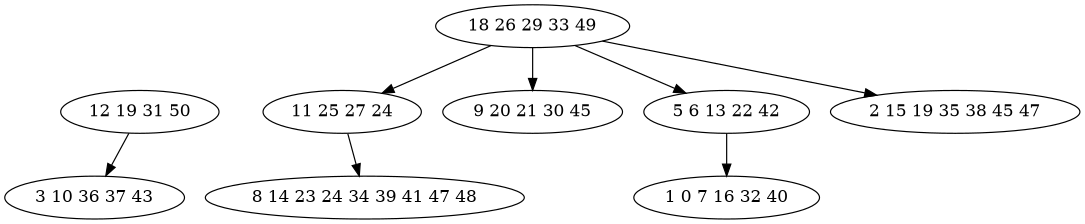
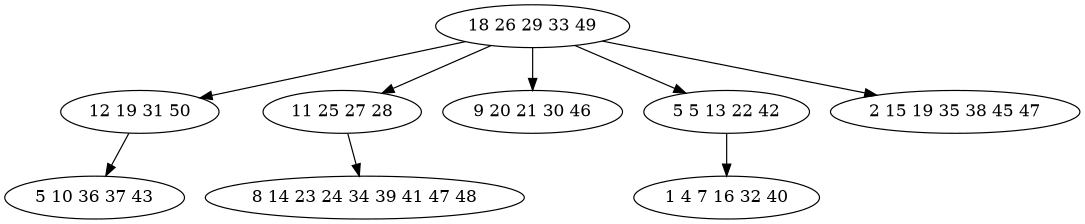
edge "18 26 29 33 49" -> "12 19 31 50": added
node "11 25 27 24": label "11 25 27 24" -> "11 25 27 28"
node "9 20 21 30 45": label "9 20 21 30 45" -> "9 20 21 30 46"
node "5 6 13 22 42": label "5 6 13 22 42" -> "5 5 13 22 42"
node "3 10 36 37 43": label "3 10 36 37 43" -> "5 10 36 37 43"
node "1 0 7 16 32 40": label "1 0 7 16 32 40" -> "1 4 7 16 32 40"
